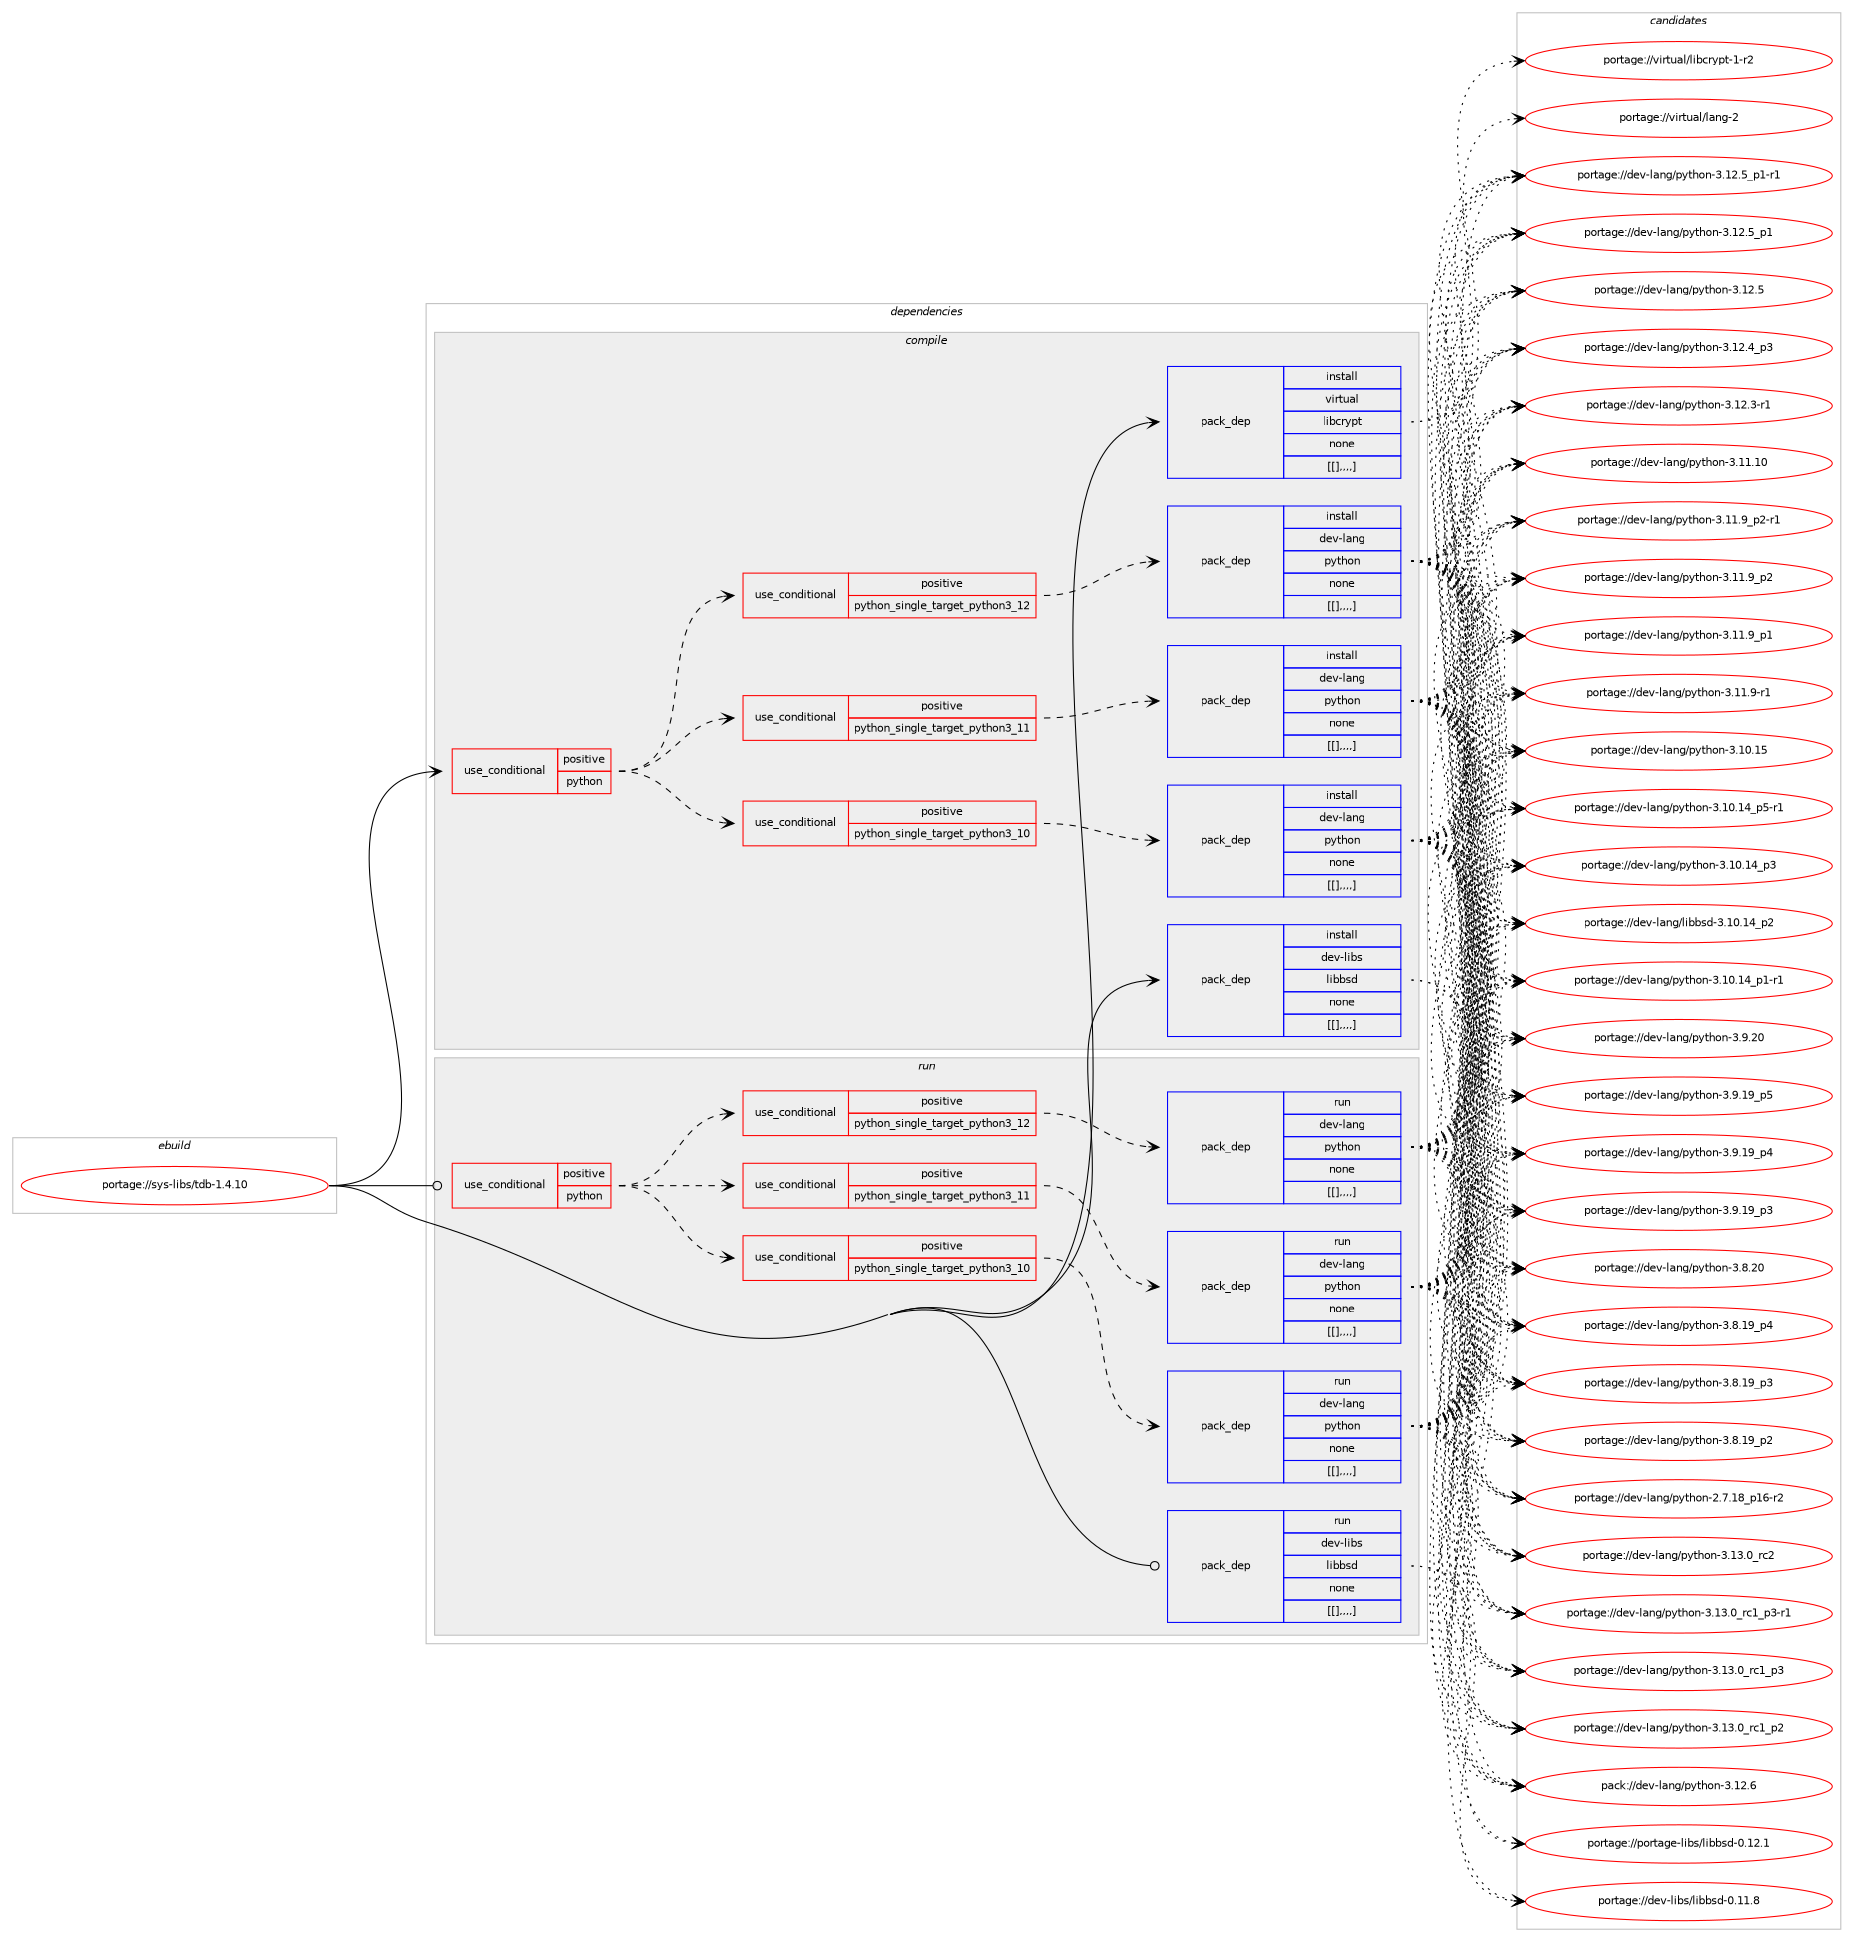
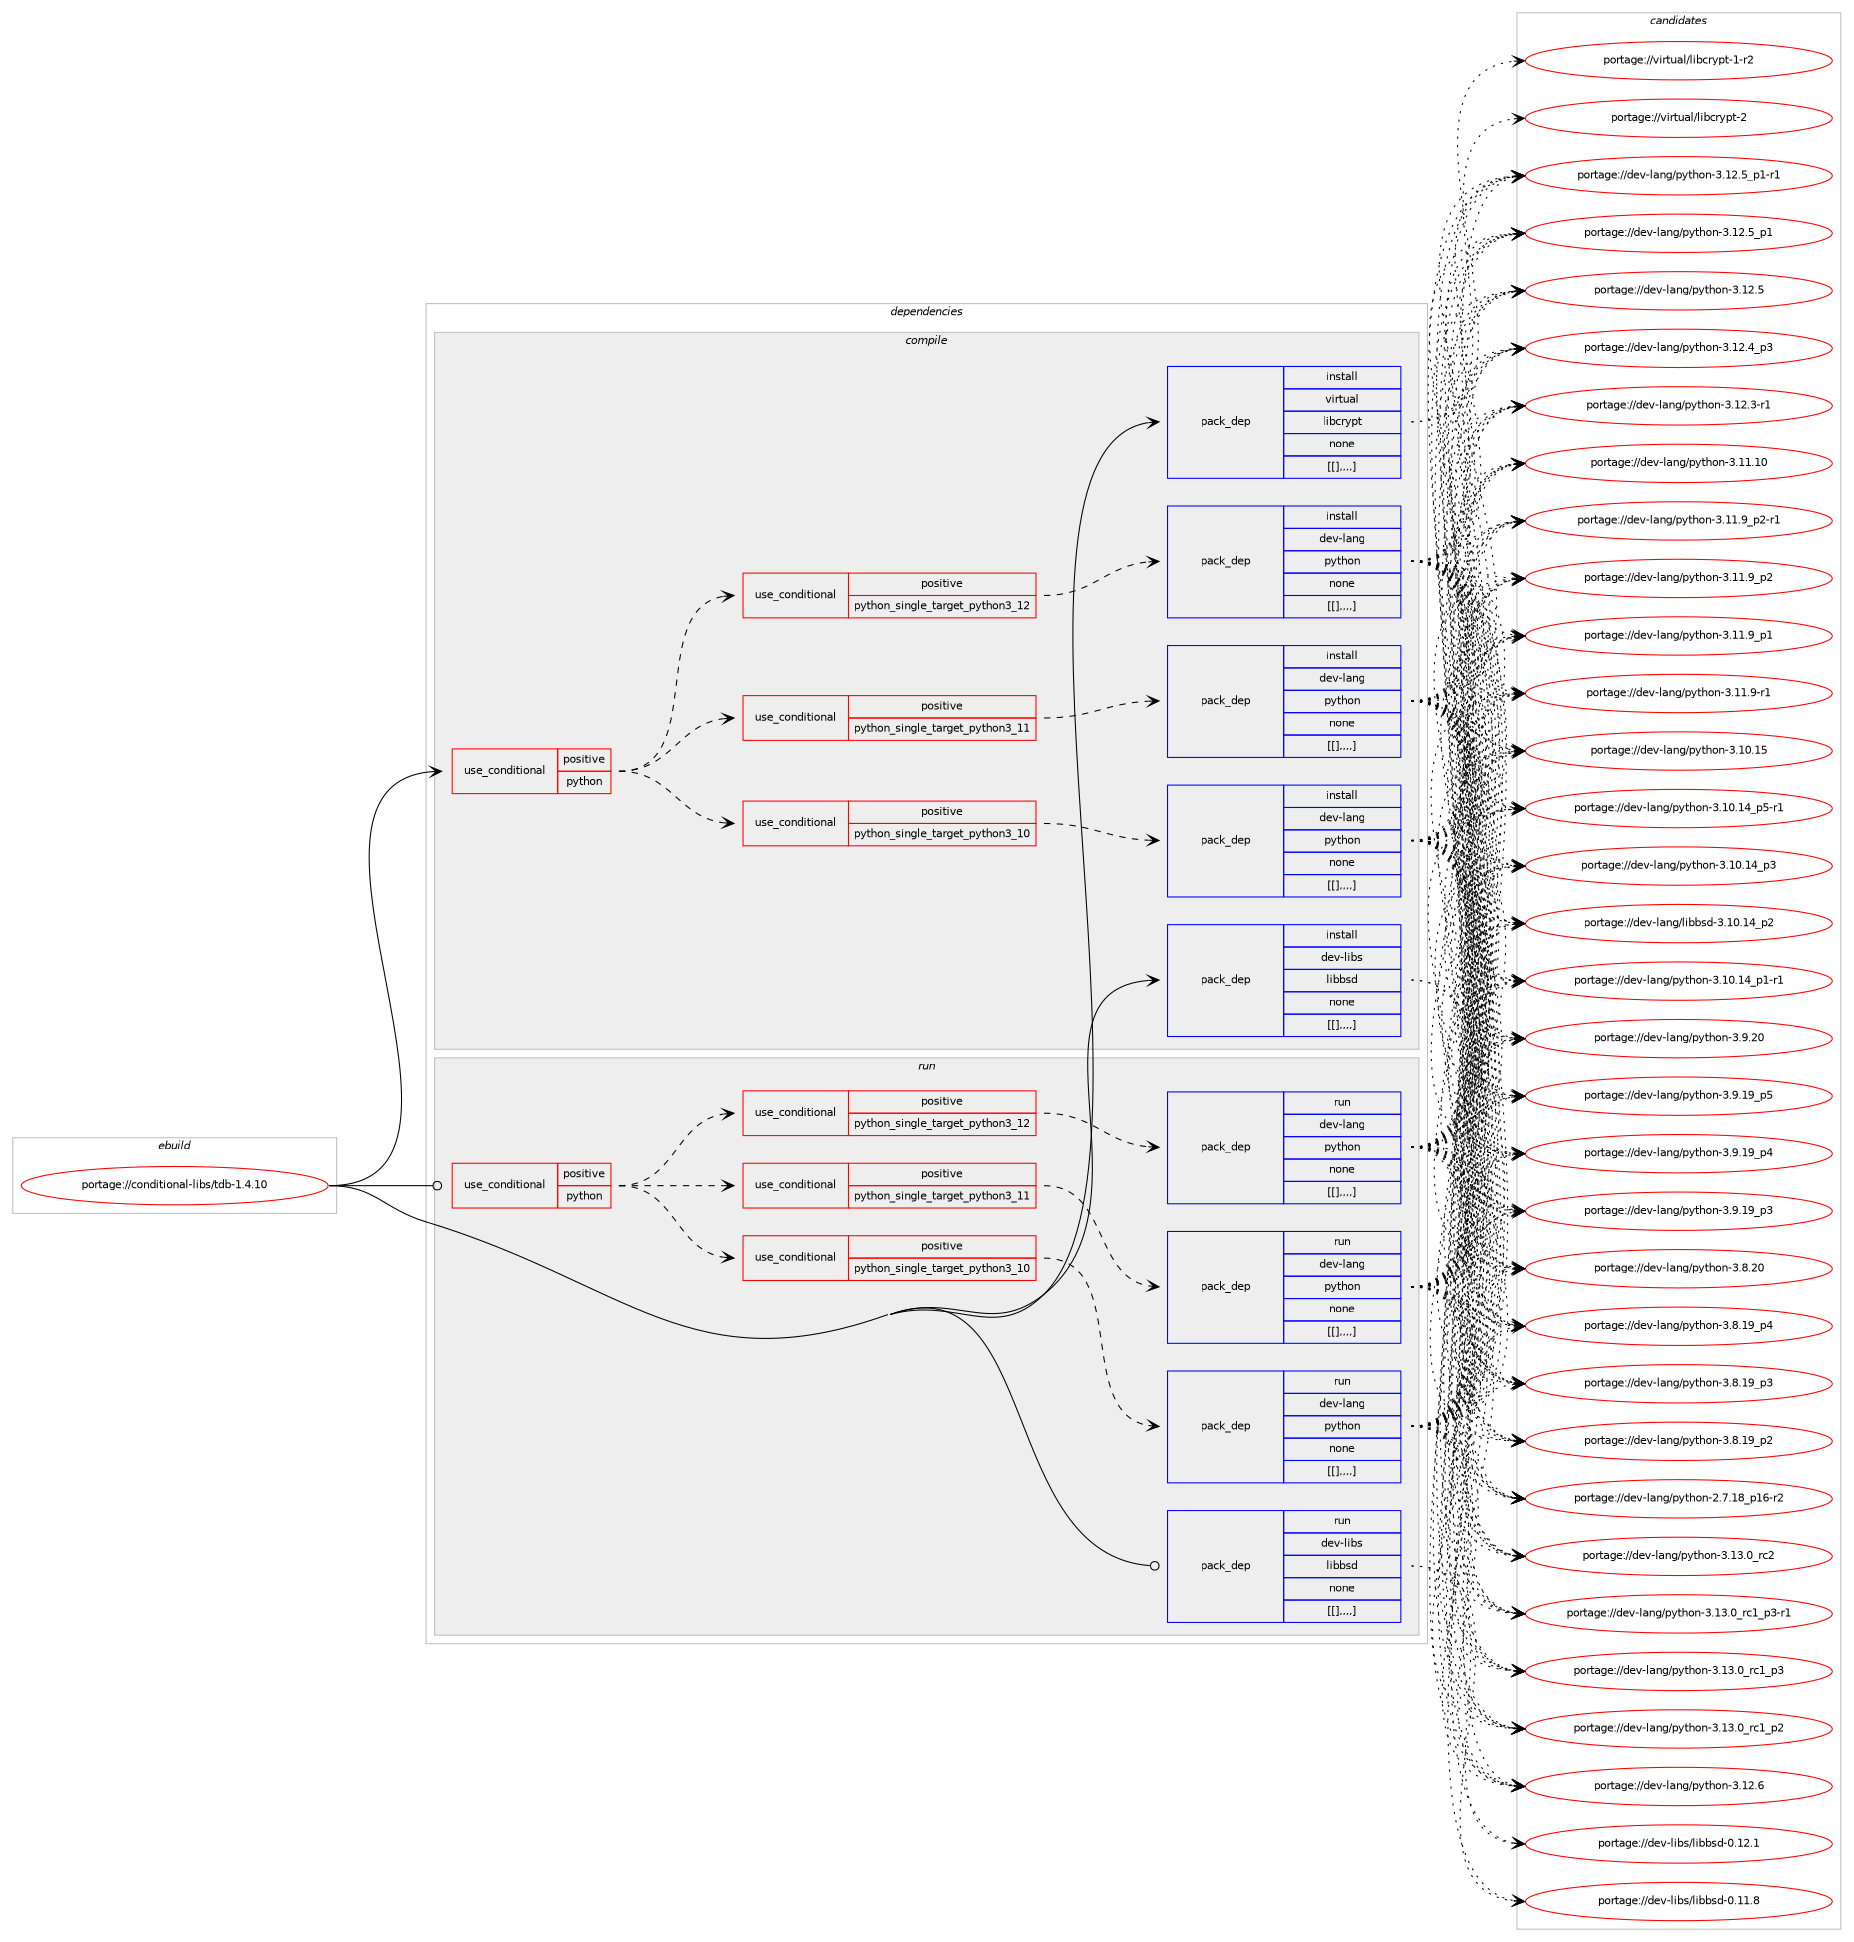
node "portage://virtual/lang-2": label "portage://virtual/lang-2" -> "portage://virtual/libcrypt-2"
node "portage://sys-libs/tdb-1.4.10": label "portage://sys-libs/tdb-1.4.10" -> "portage://conditional-libs/tdb-1.4.10"
node "pack://dev-lang/python-3.12.6": label "pack://dev-lang/python-3.12.6" -> "portage://dev-lang/python-3.12.6"
node "portage://portage-libs/libbsd-0.12.1": label "portage://portage-libs/libbsd-0.12.1" -> "portage://dev-libs/libbsd-0.12.1"
